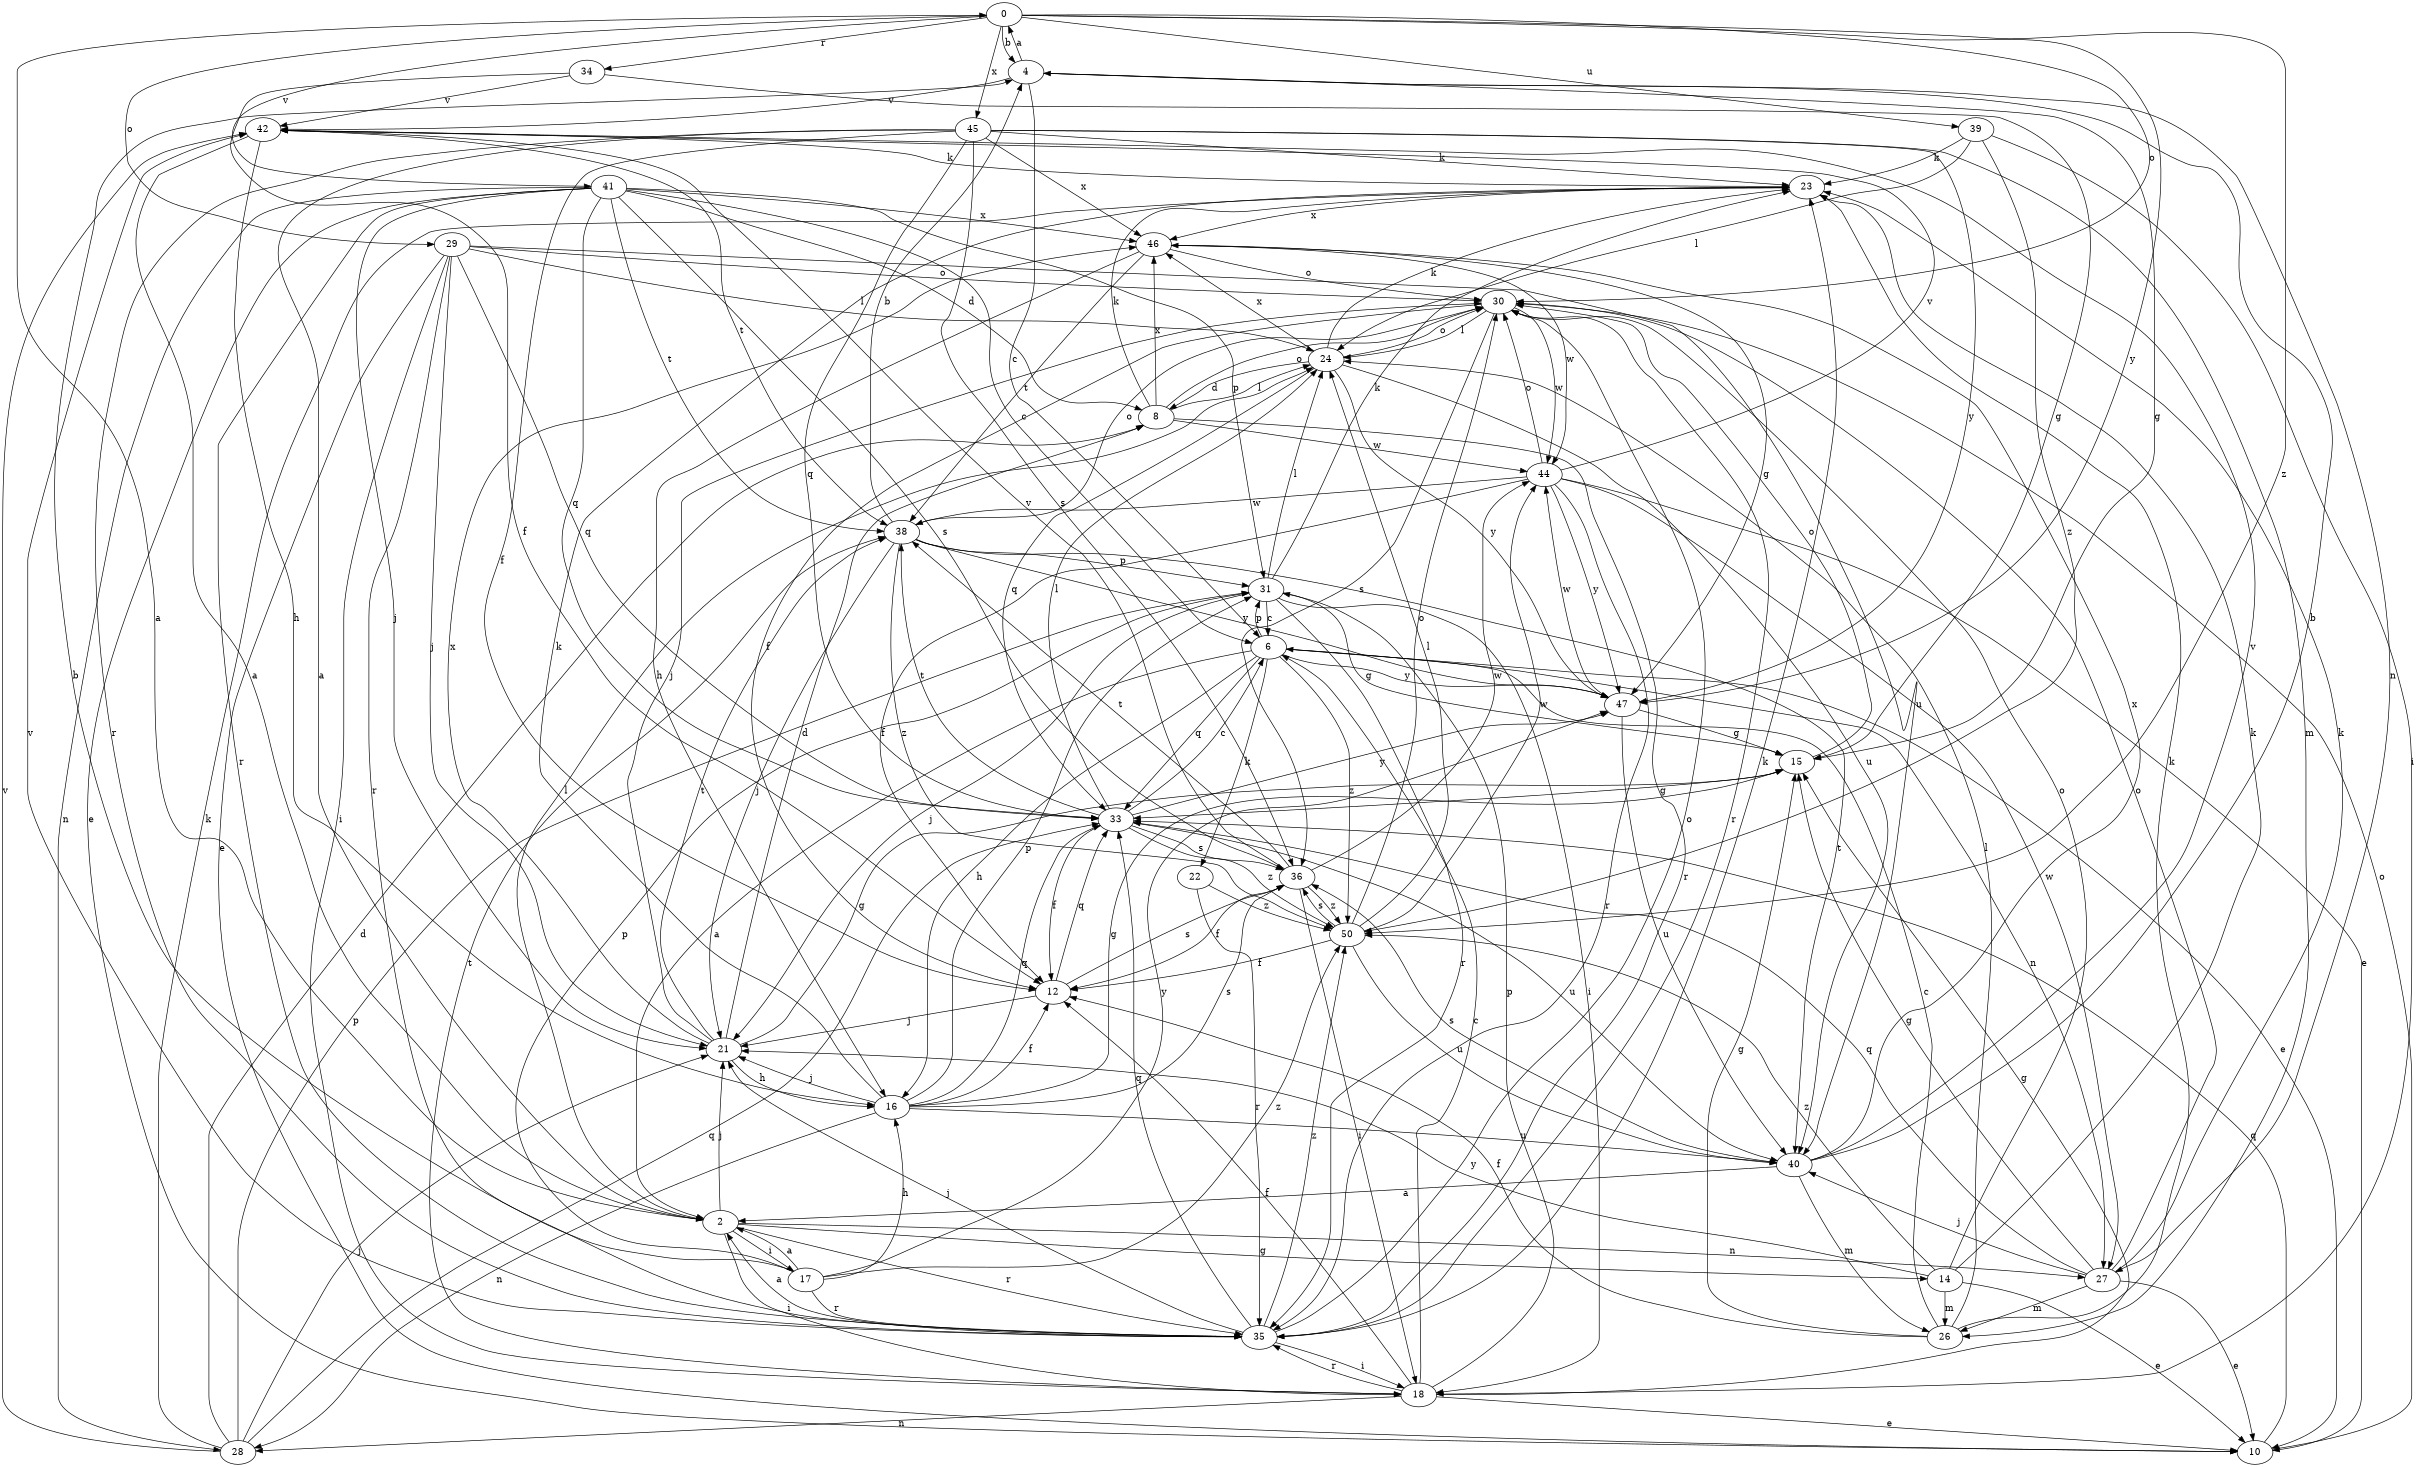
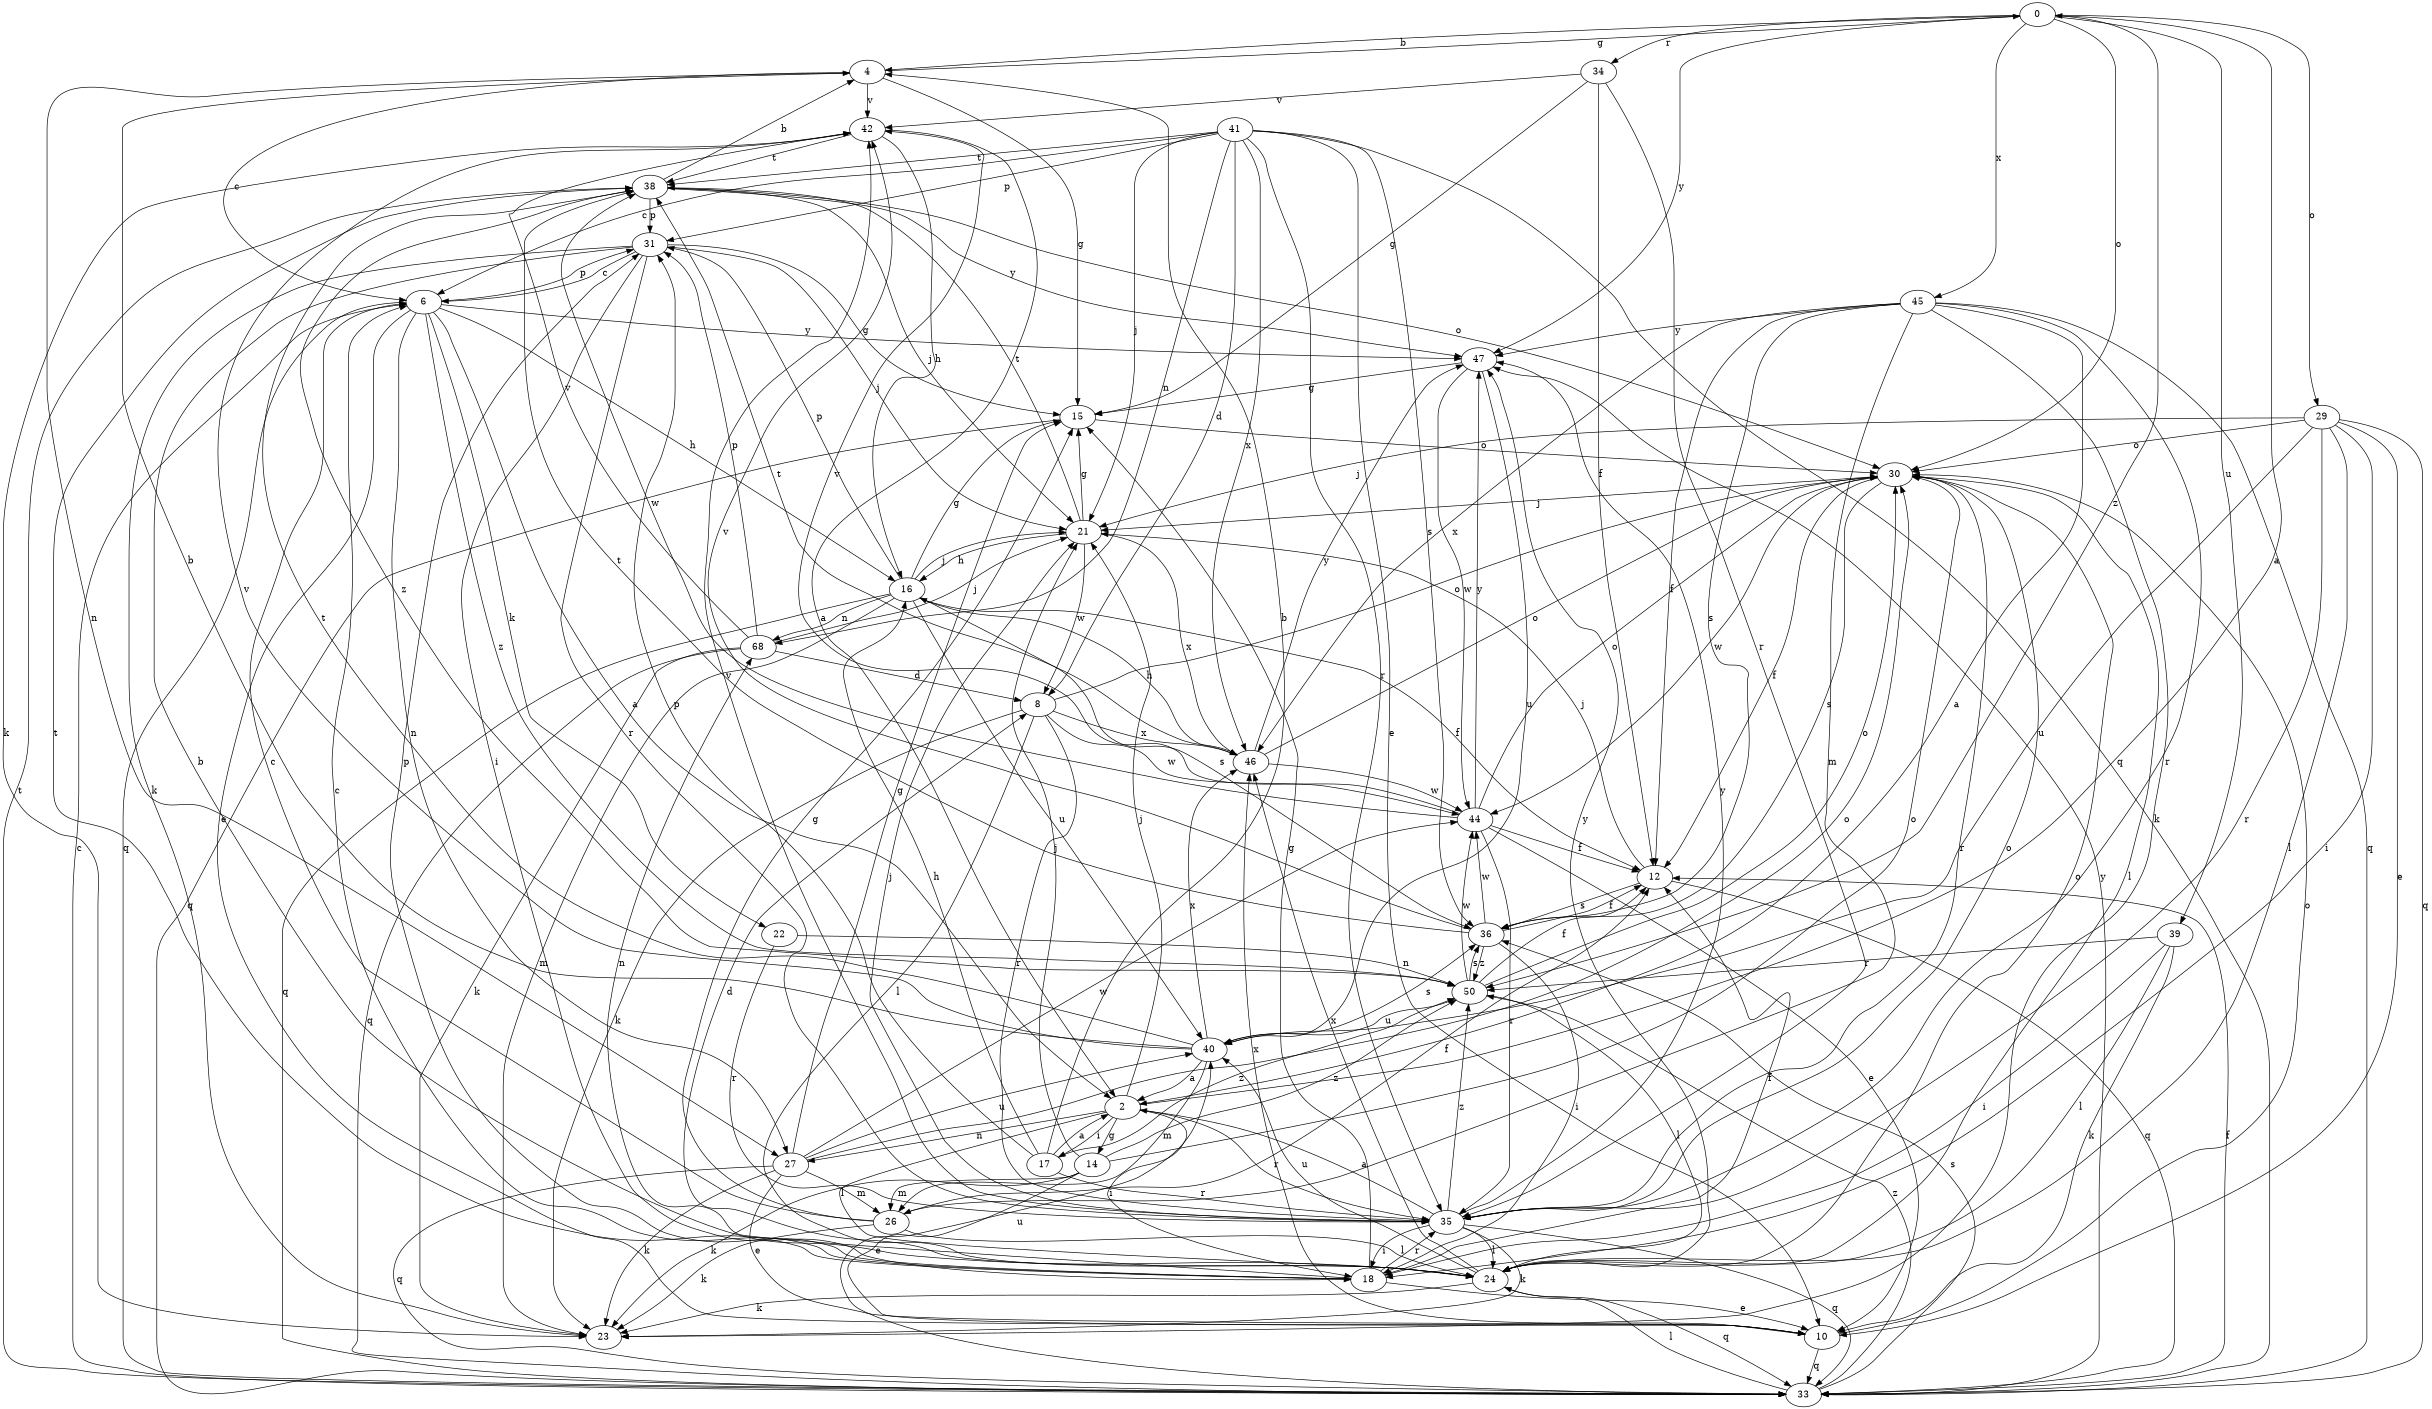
edge "4" -> "0": label "a" -> "g"
edge "0" -> "41": removed, label "v"
edge "39" -> "23": now "39" -> "10"
edge "23" -> "46": now "10" -> "46"
edge "21" -> "30": reversed
edge "31" -> "24": label "l" -> "b"
edge "46" -> "47": label "g" -> "y"
edge "39" -> "50": label "z" -> "r"
edge "38" -> "40": reversed
edge "16" -> "23": label "k" -> "m"
edge "21" -> "8": label "d" -> "w"
edge "34" -> "35": added, label "r"
edge "44" -> "27": reversed
edge "15" -> "33": label "g" -> "q"
edge "22" -> "50": label "z" -> "n"
edge "17" -> "47": now "35" -> "47"
edge "14" -> "21": label "y" -> "j"
edge "27" -> "40": label "j" -> "u"
edge "35" -> "24": added, label "l"
node "28": label "28" -> "68"
